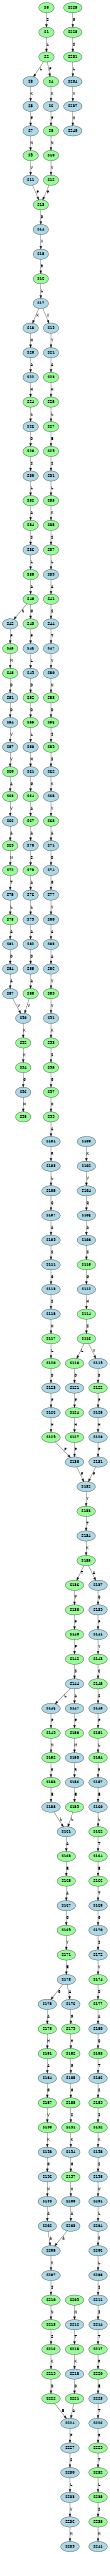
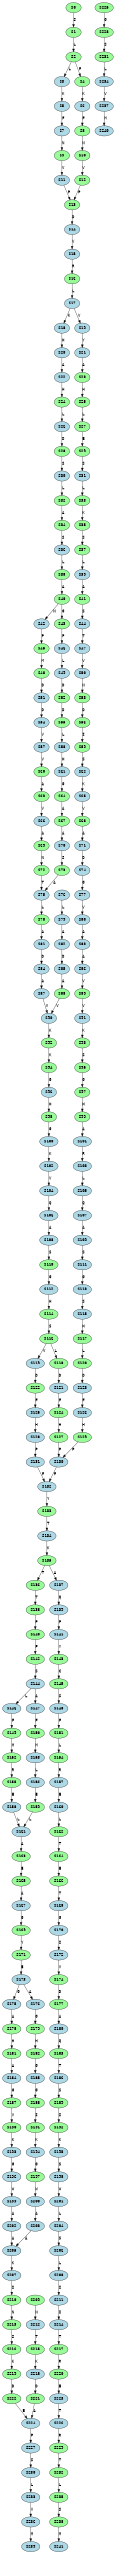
edge "S73" -> "S76": now "S73" -> "S75"
edge "S98" -> "S100": added, label "G"
edge "S153" -> "S156": label "R" -> "L"
